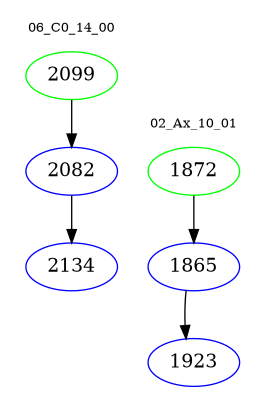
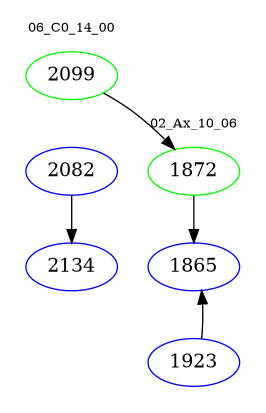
edge "2099" -> "2082": now "2099" -> "1872"
cluster "02_Ax_10_01": label "02_Ax_10_01" -> "02_Ax_10_06"
edge "1865" -> "1923": reversed
